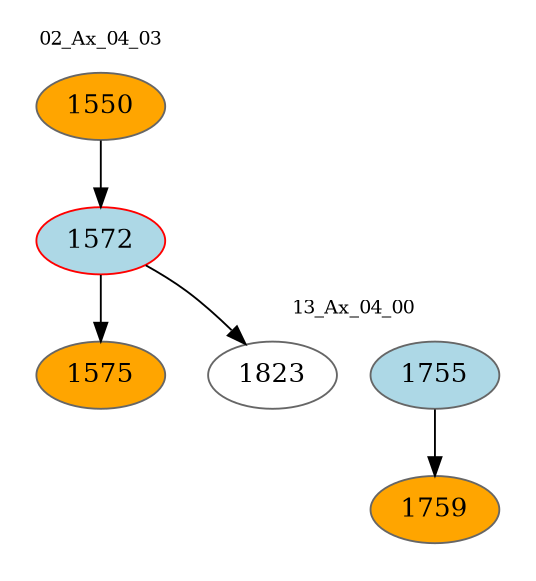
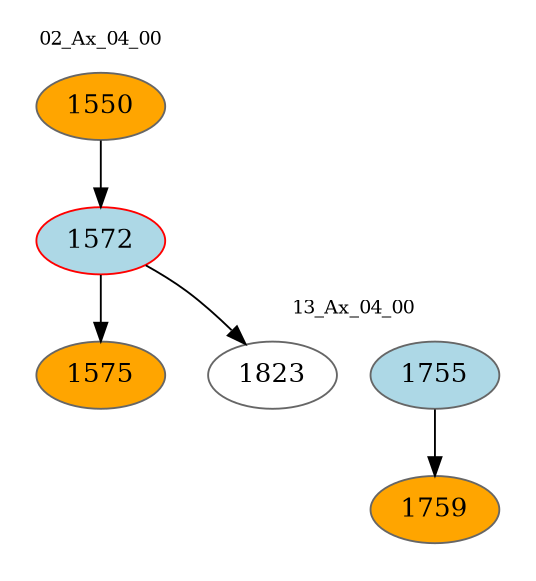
cluster "02_Ax_04_03": label "02_Ax_04_03" -> "02_Ax_04_00"
